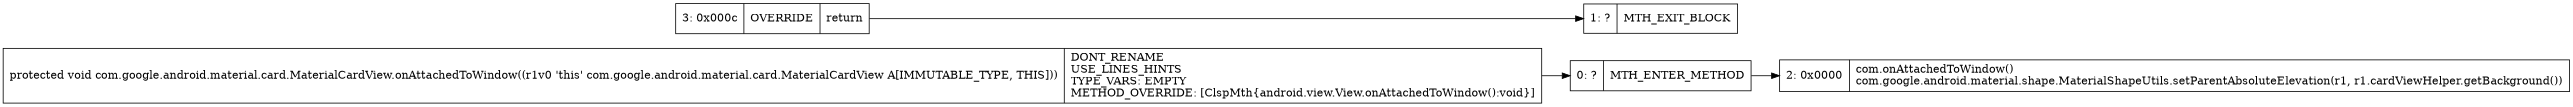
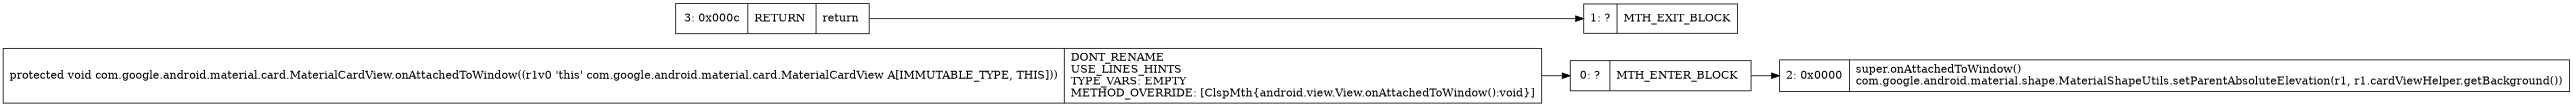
node "3: 0x000c": text "OVERRIDE" -> "RETURN"
node "2: 0x0000": text "com.onAttachedToWindow()" -> "super.onAttachedToWindow()"
node "0: ?": text "MTH_ENTER_METHOD" -> "MTH_ENTER_BLOCK"
